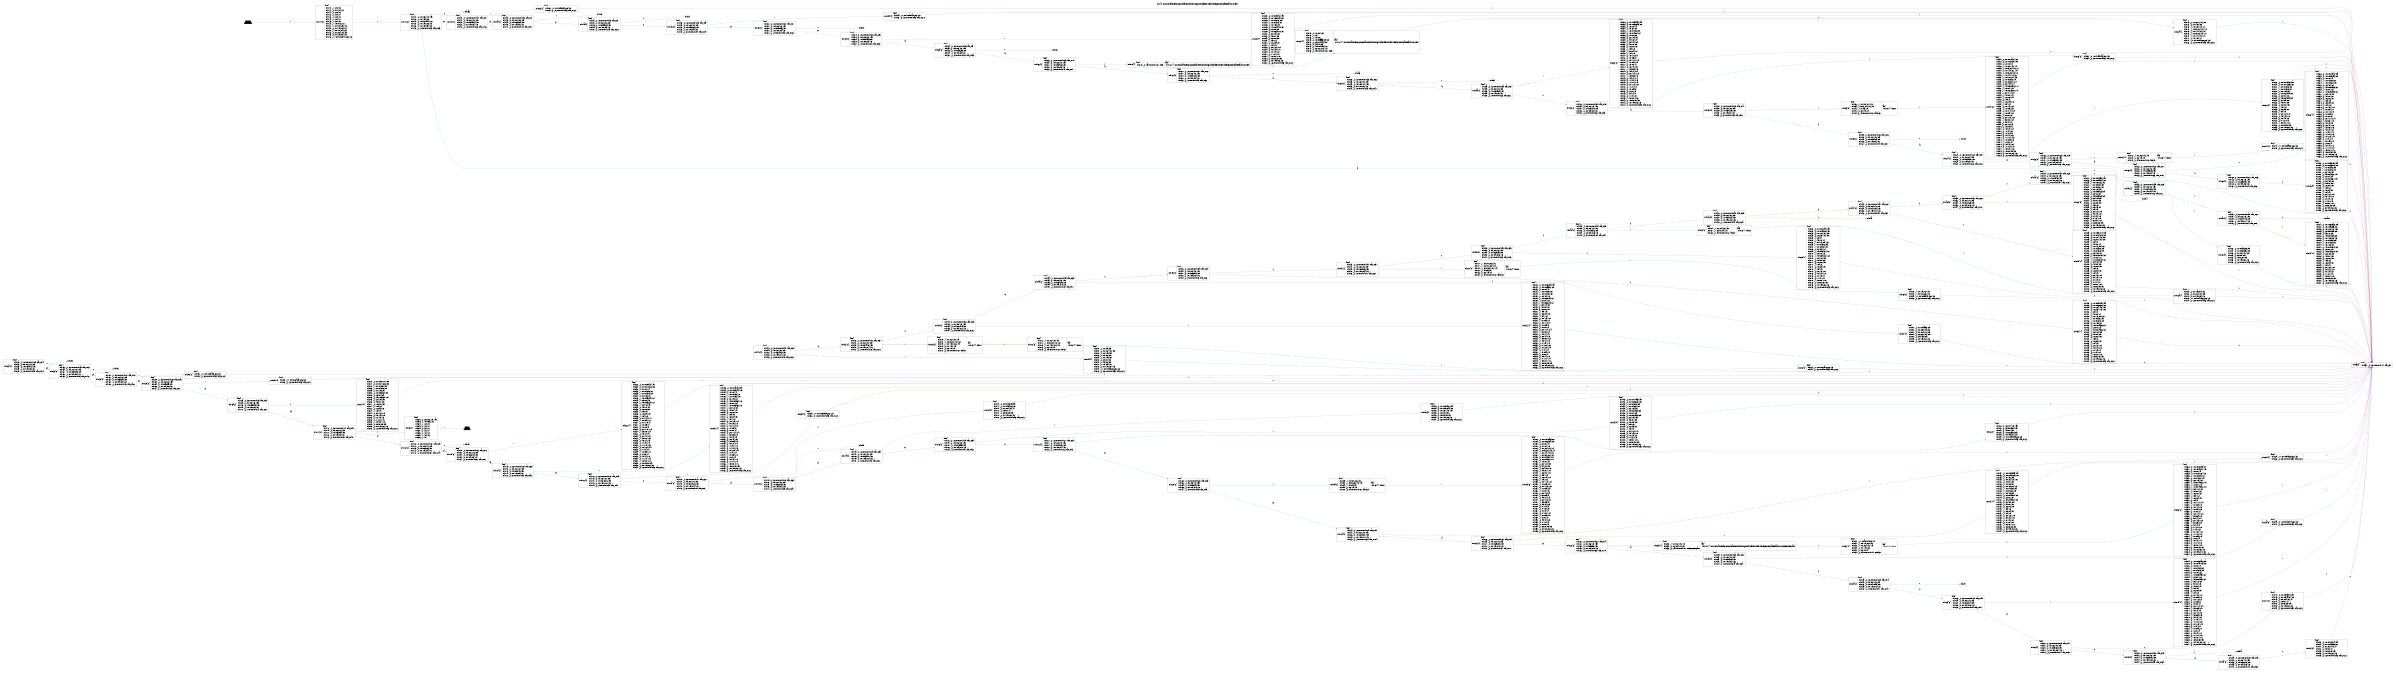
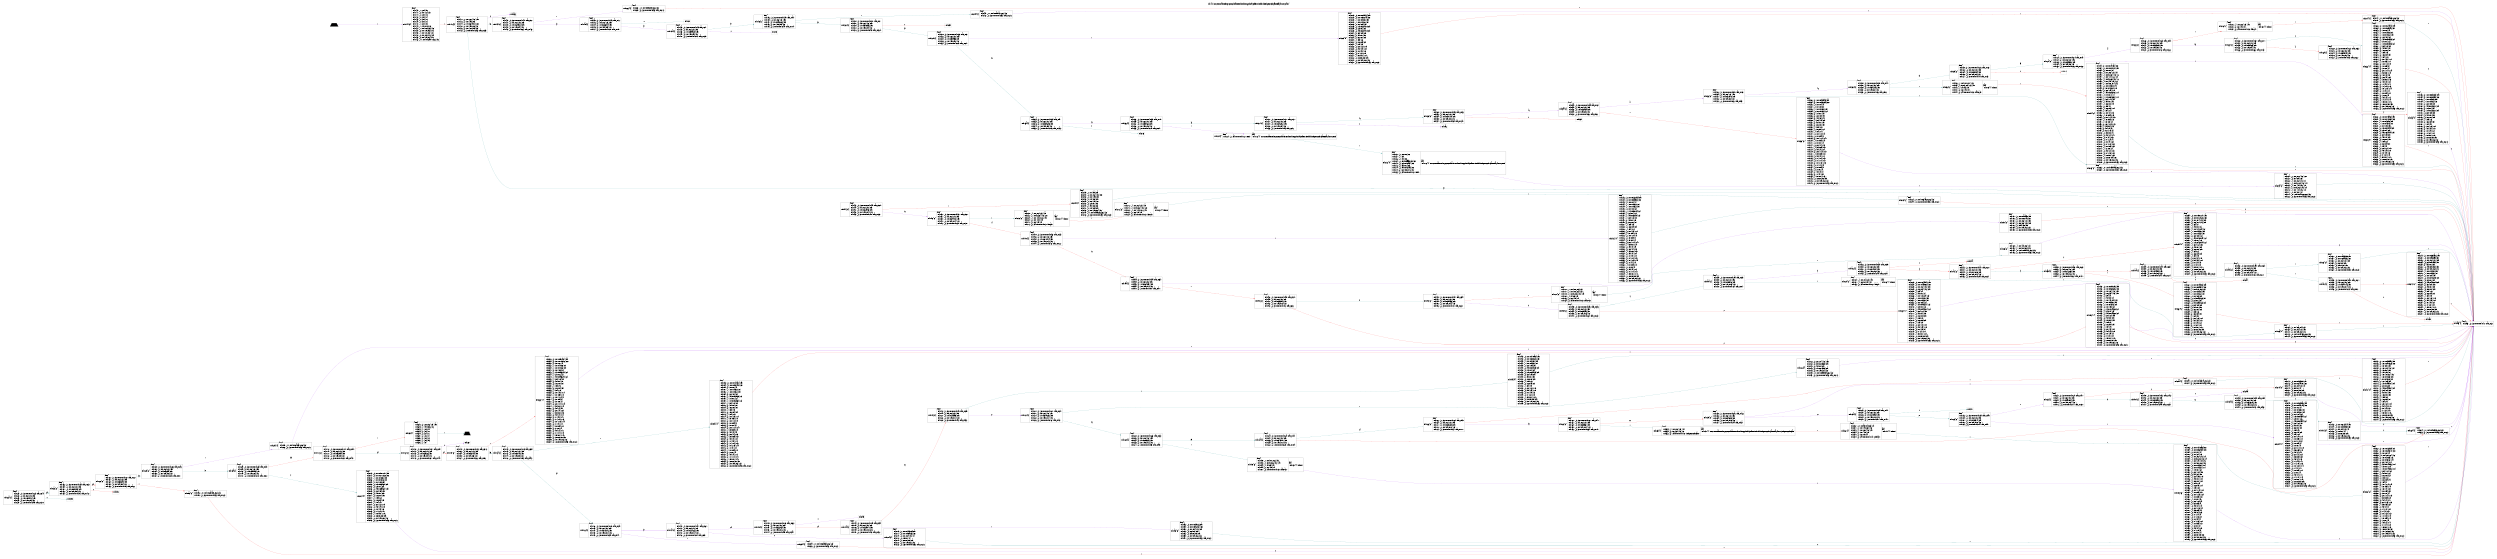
edge "0x401d75 [30]" -> "0x402a55 [5]": now "0x401d75 [30]" -> "0x402629 [15]"
